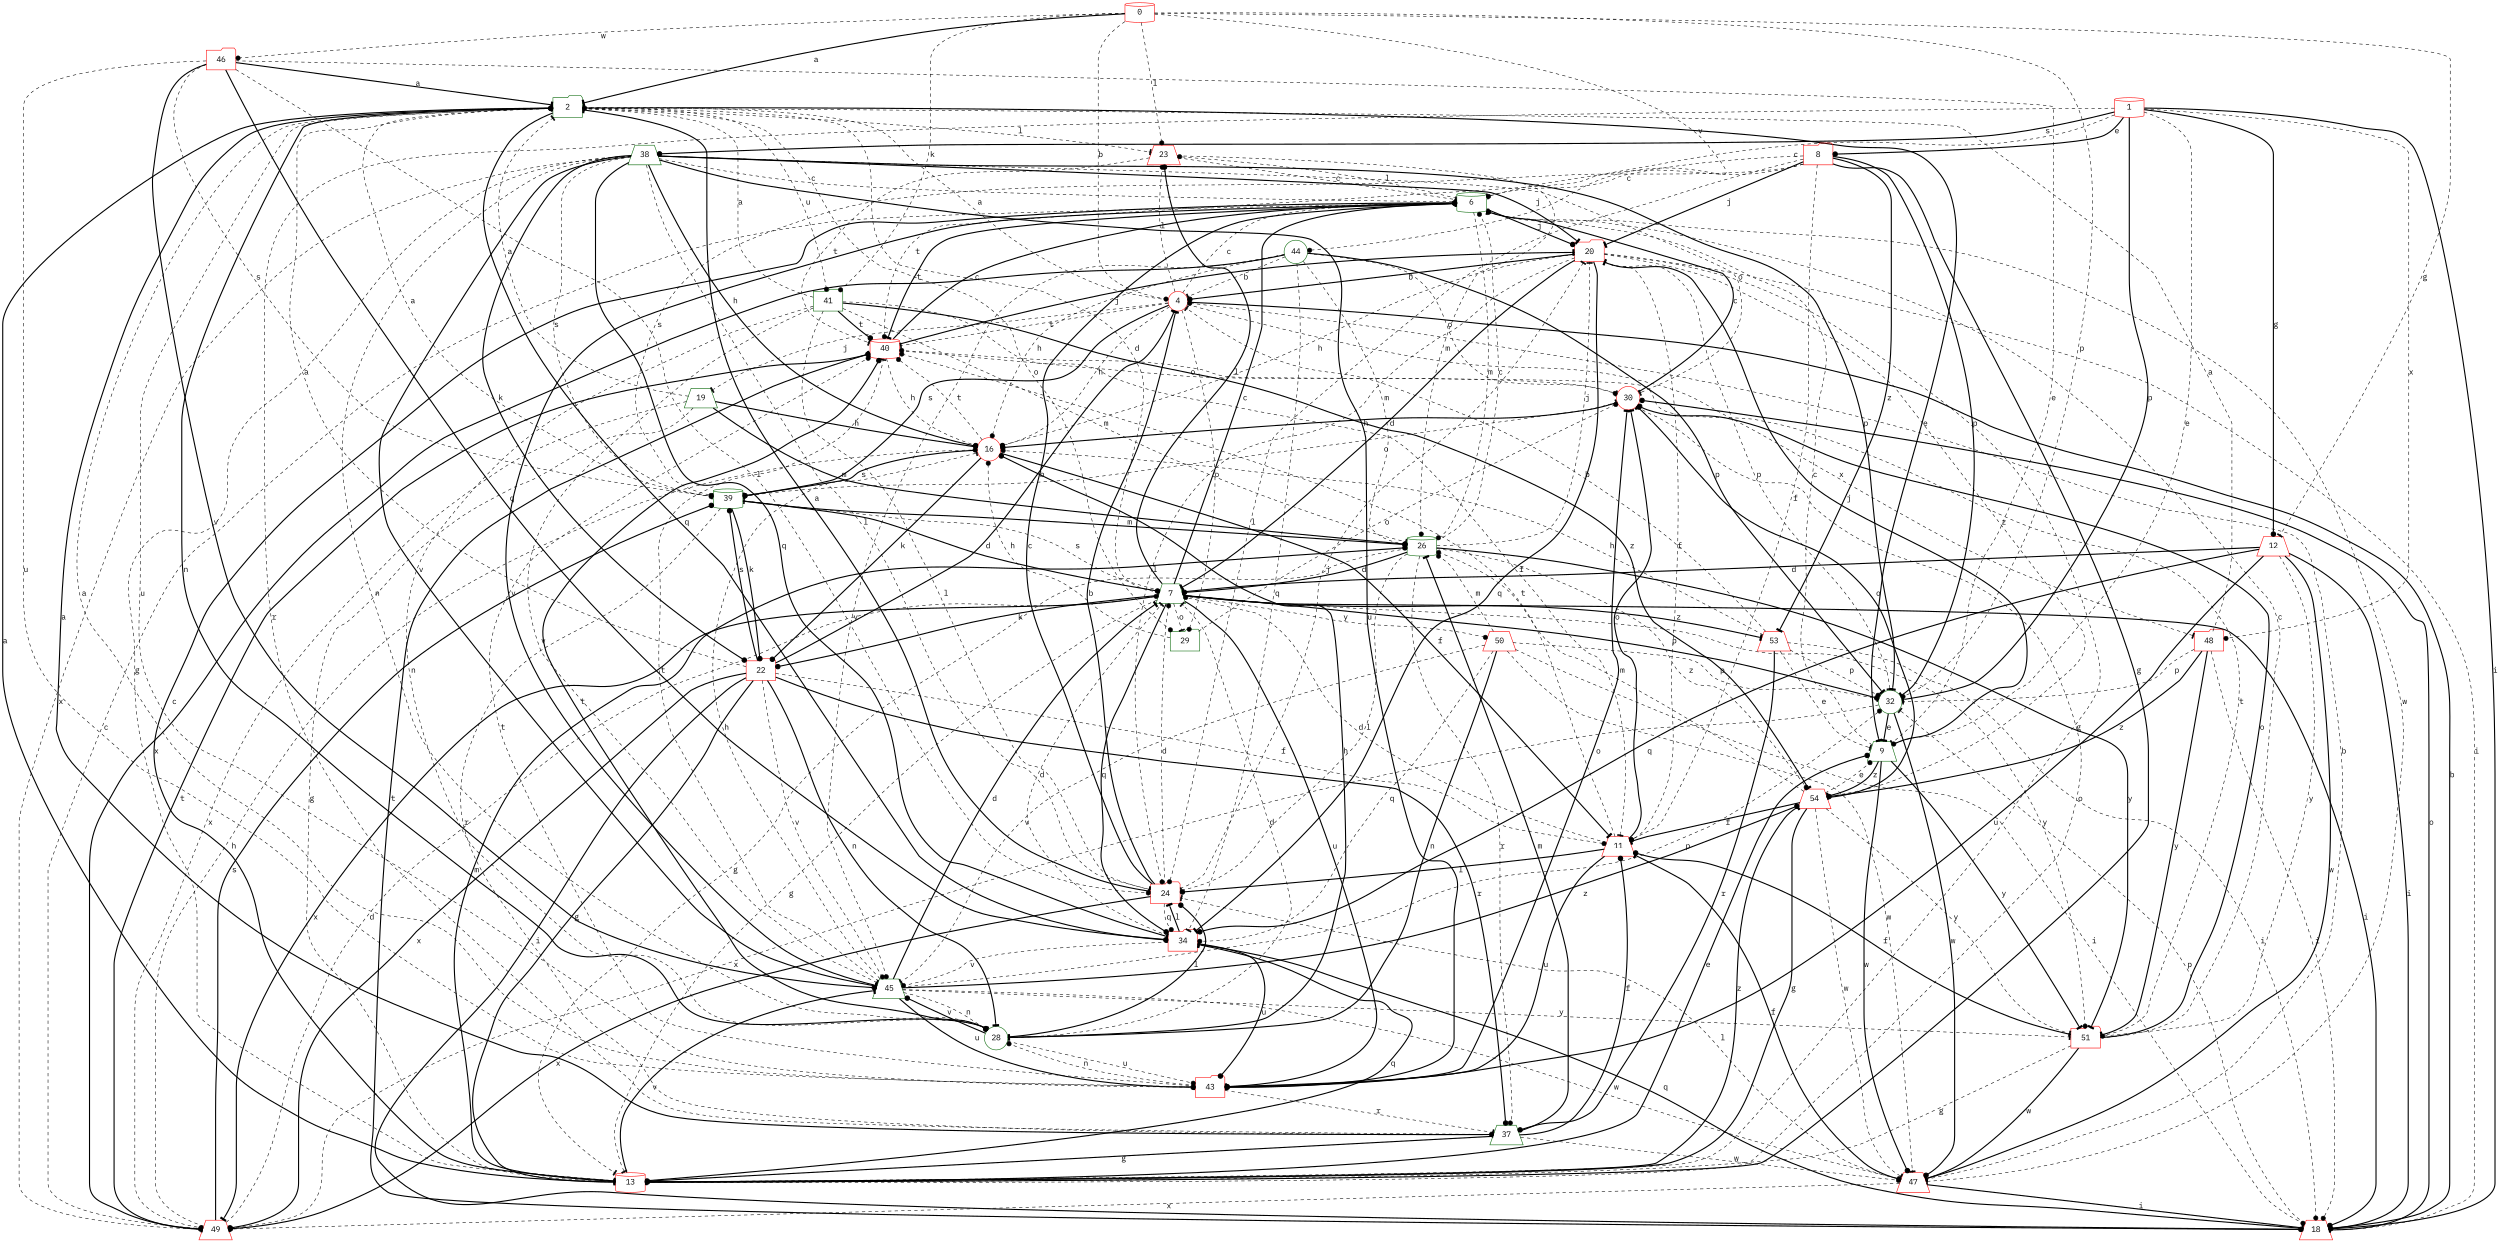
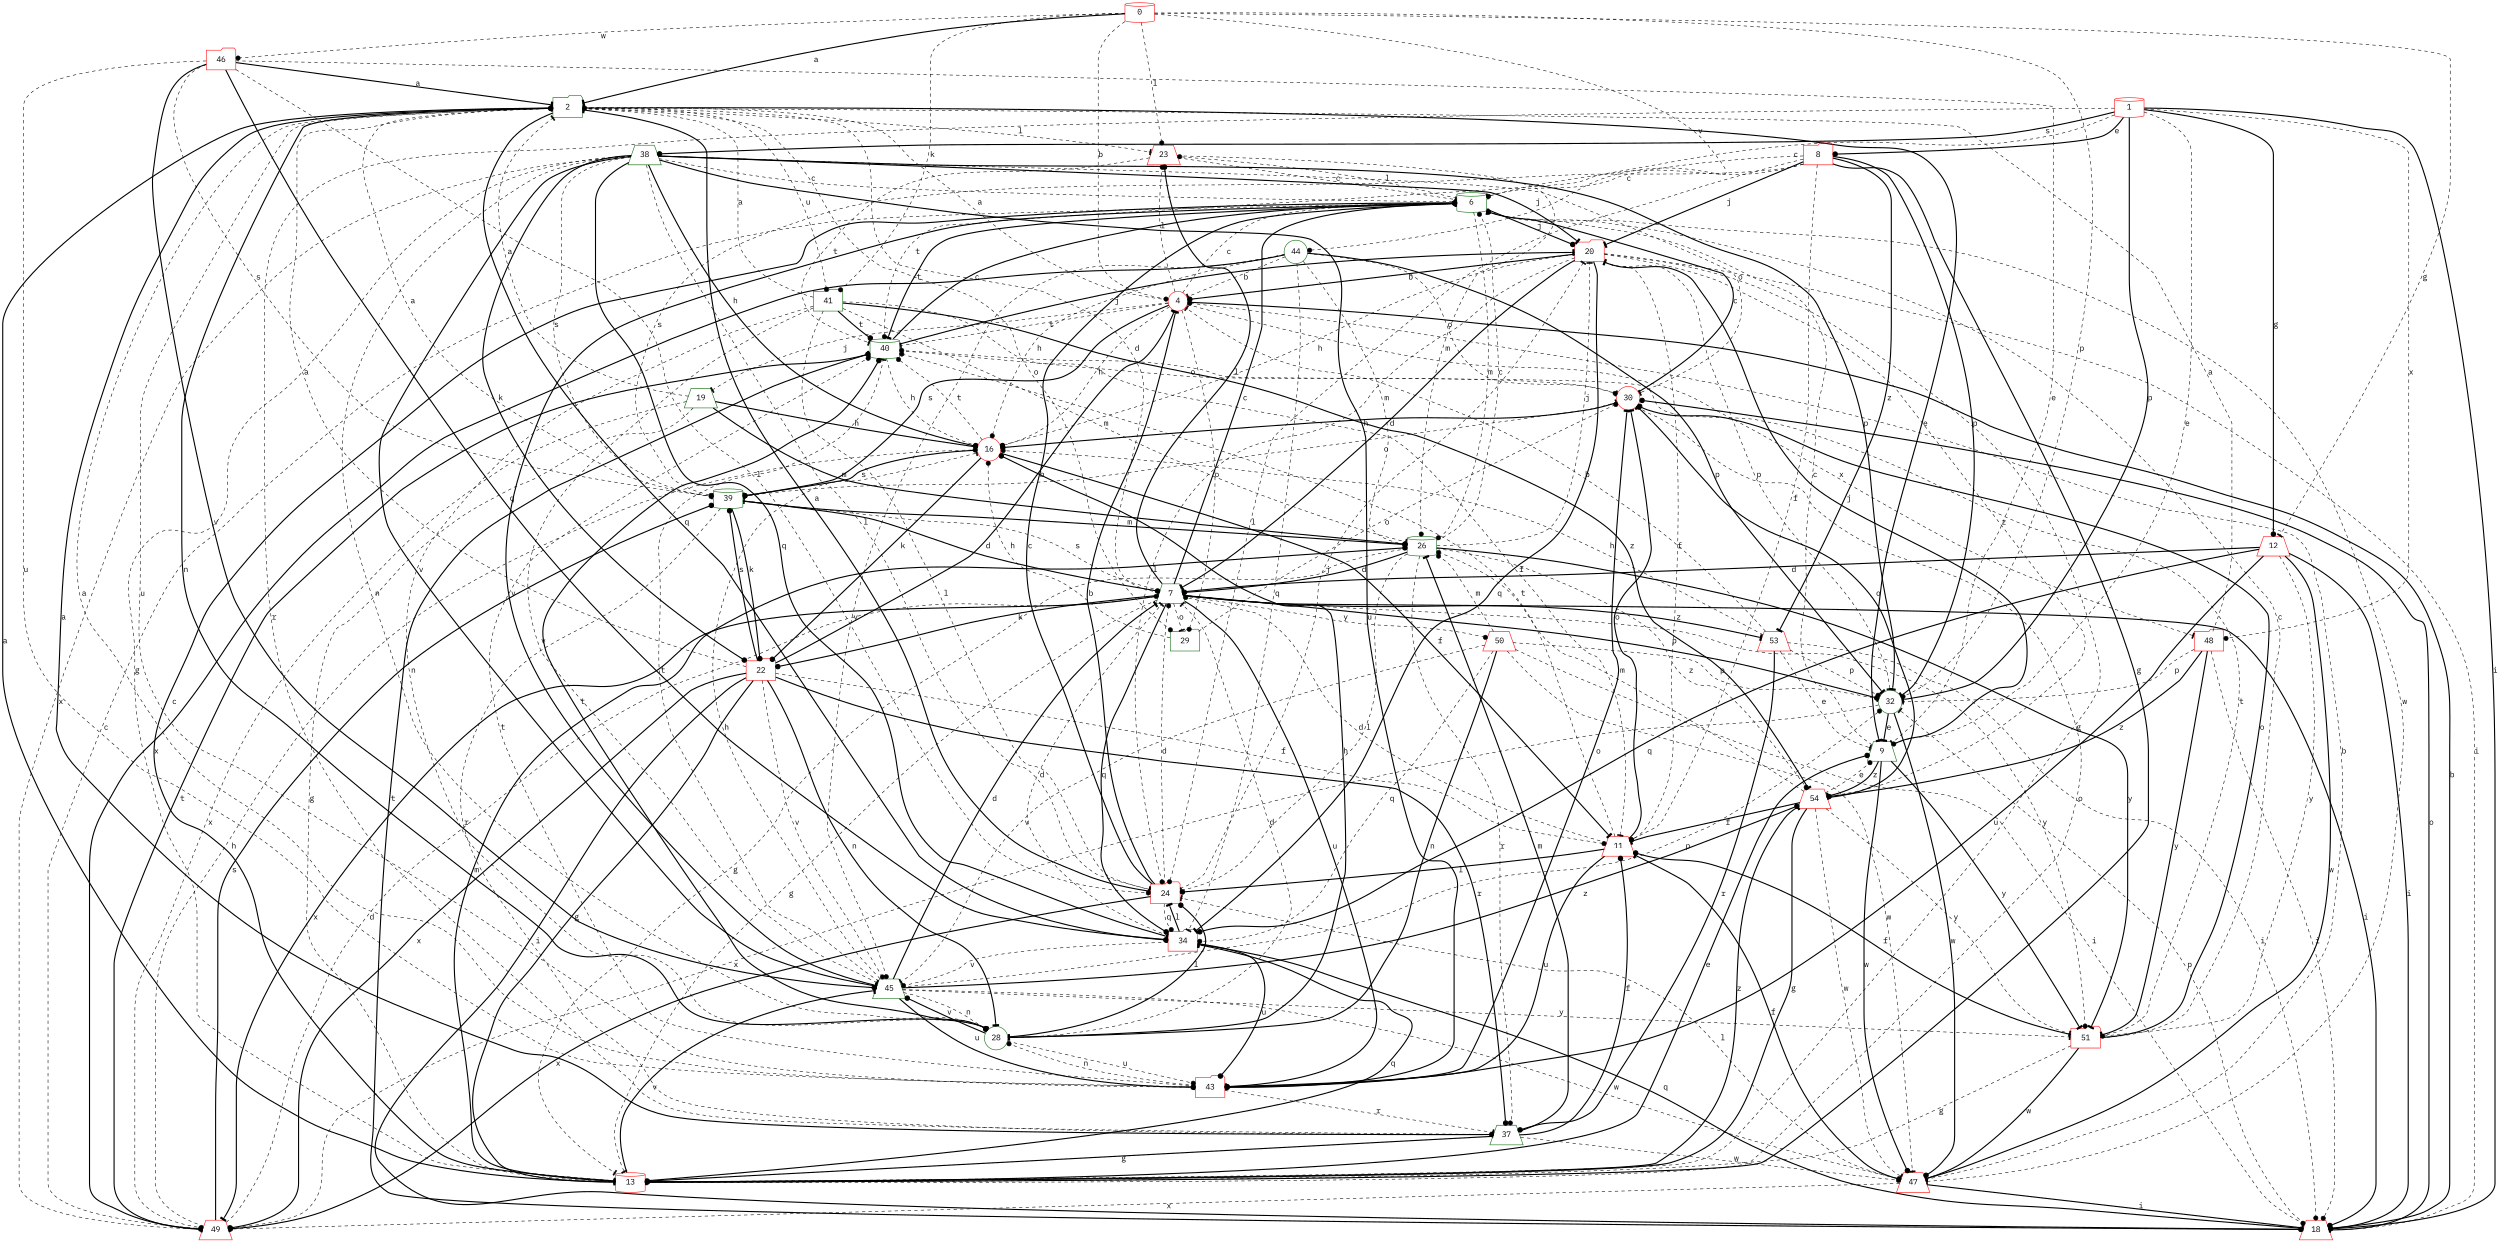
node "40": color red -> darkgreen
